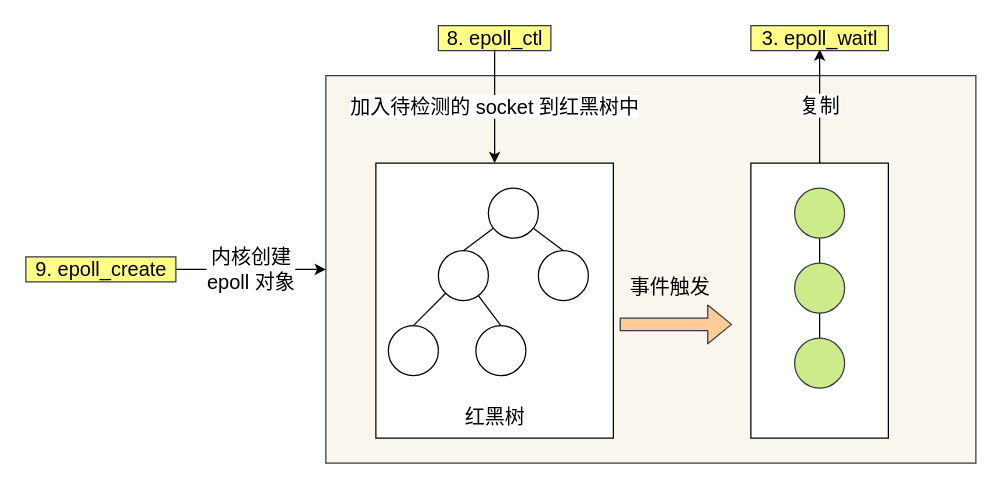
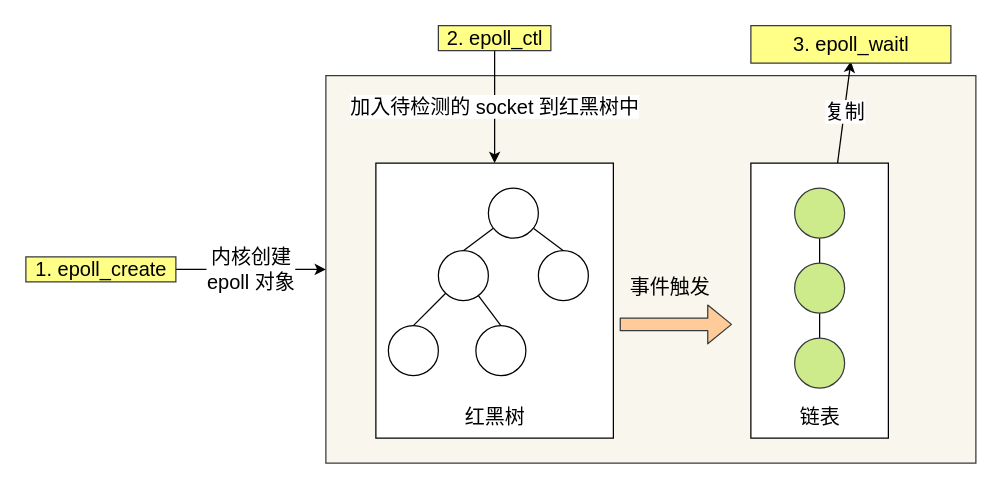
node "8. epoll_ctl": label "8. epoll_ctl" -> "2. epoll_ctl"
node "3. epoll_waitl": size 138x25 -> 200x38
node "9. epoll_create": label "9. epoll_create" -> "1. epoll_create"
node "链表": added
